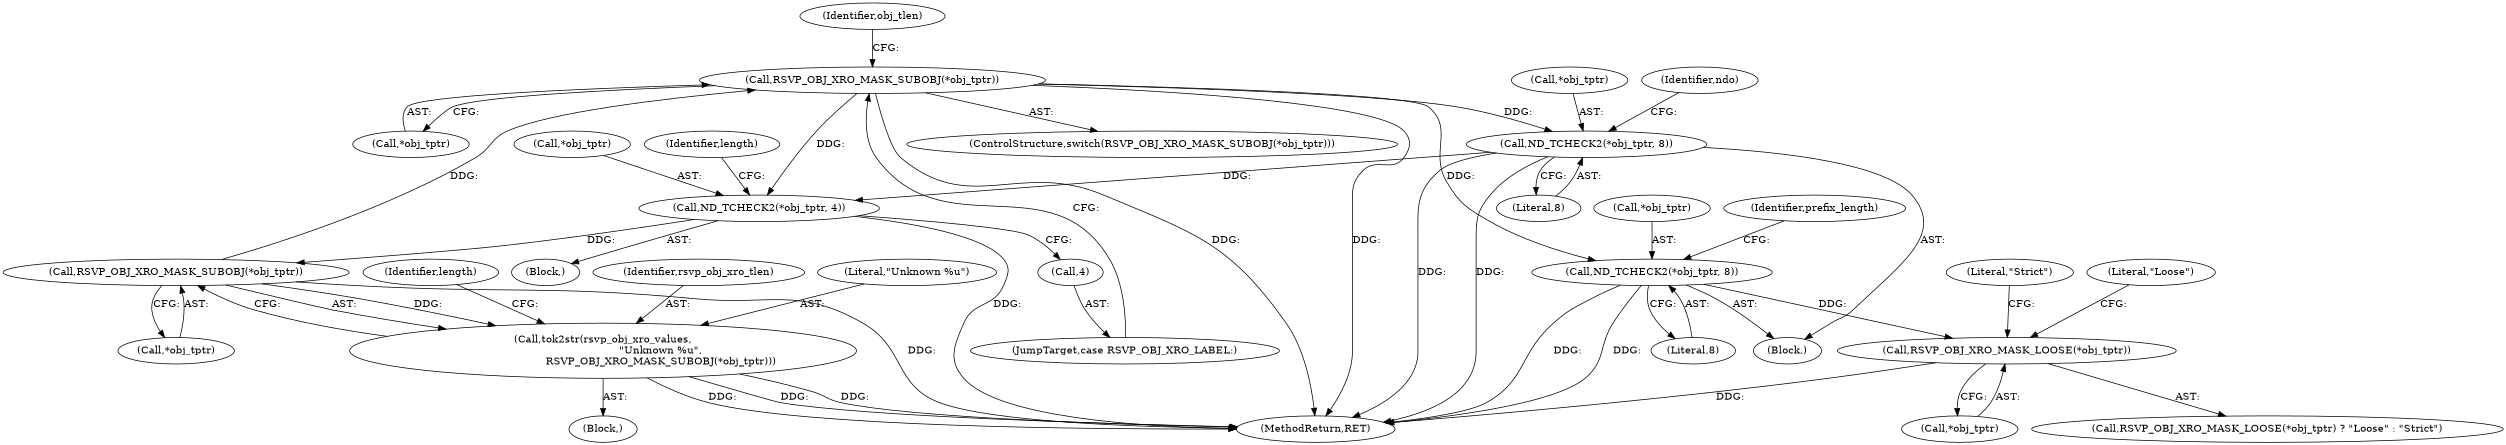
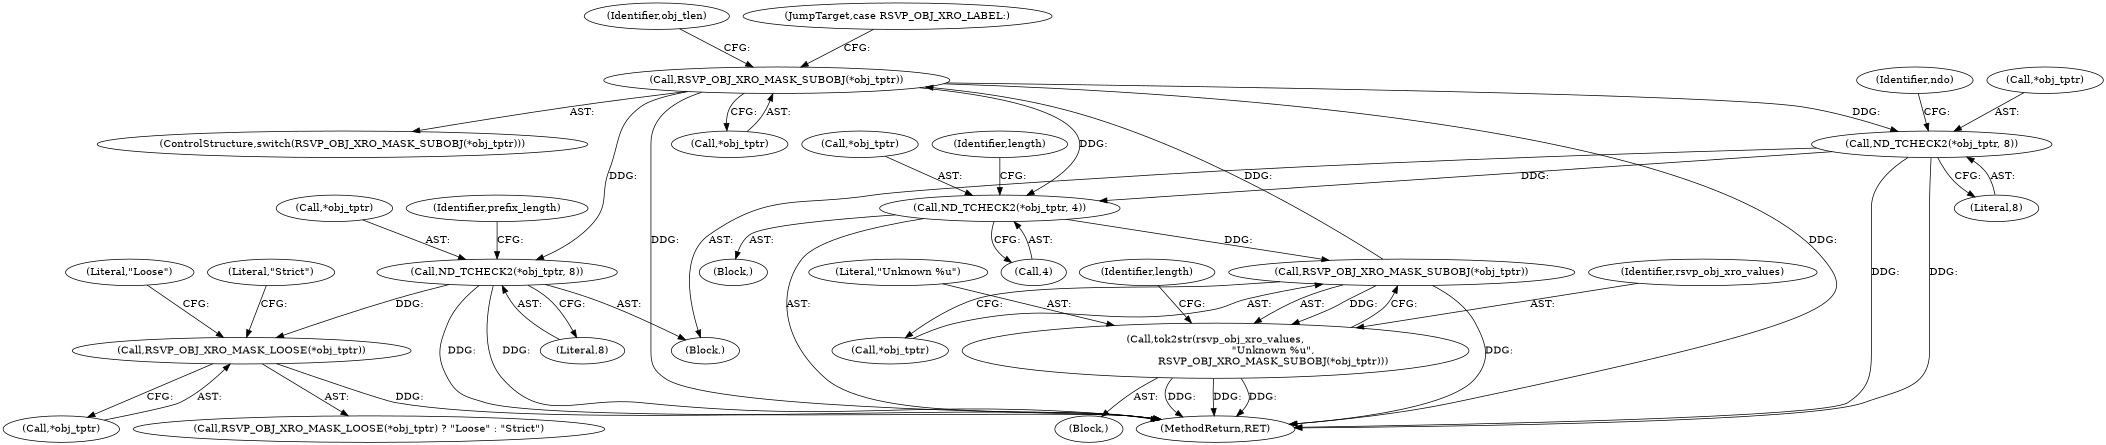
node "(Identifier,rsvp_obj_xro_tlen)": label "(Identifier,rsvp_obj_xro_tlen)" -> "(Identifier,rsvp_obj_xro_values)"
edge "(Call,ND_TCHECK2(*obj_tptr, 4))" -> "(MethodReturn,RET)": label "DDG: " -> "AST: "
edge "(Call,4)" -> "(JumpTarget,case RSVP_OBJ_XRO_LABEL:)": now "(Call,4)" -> "(Call,ND_TCHECK2(*obj_tptr, 4))"
